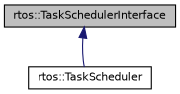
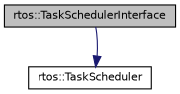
edge "rtos::TaskScheduler" -> "rtos::TaskSchedulerInterface": reversed
